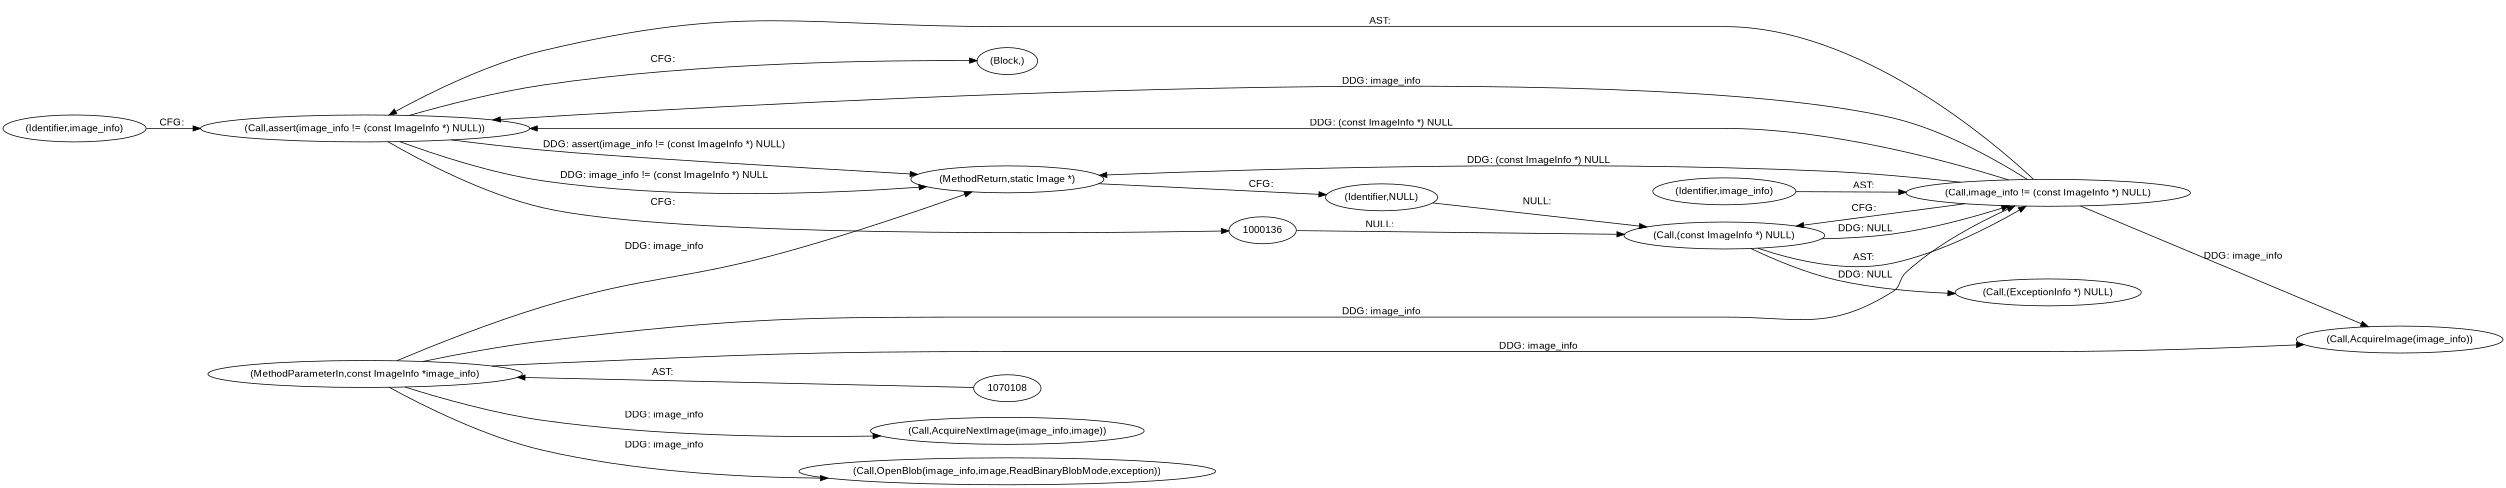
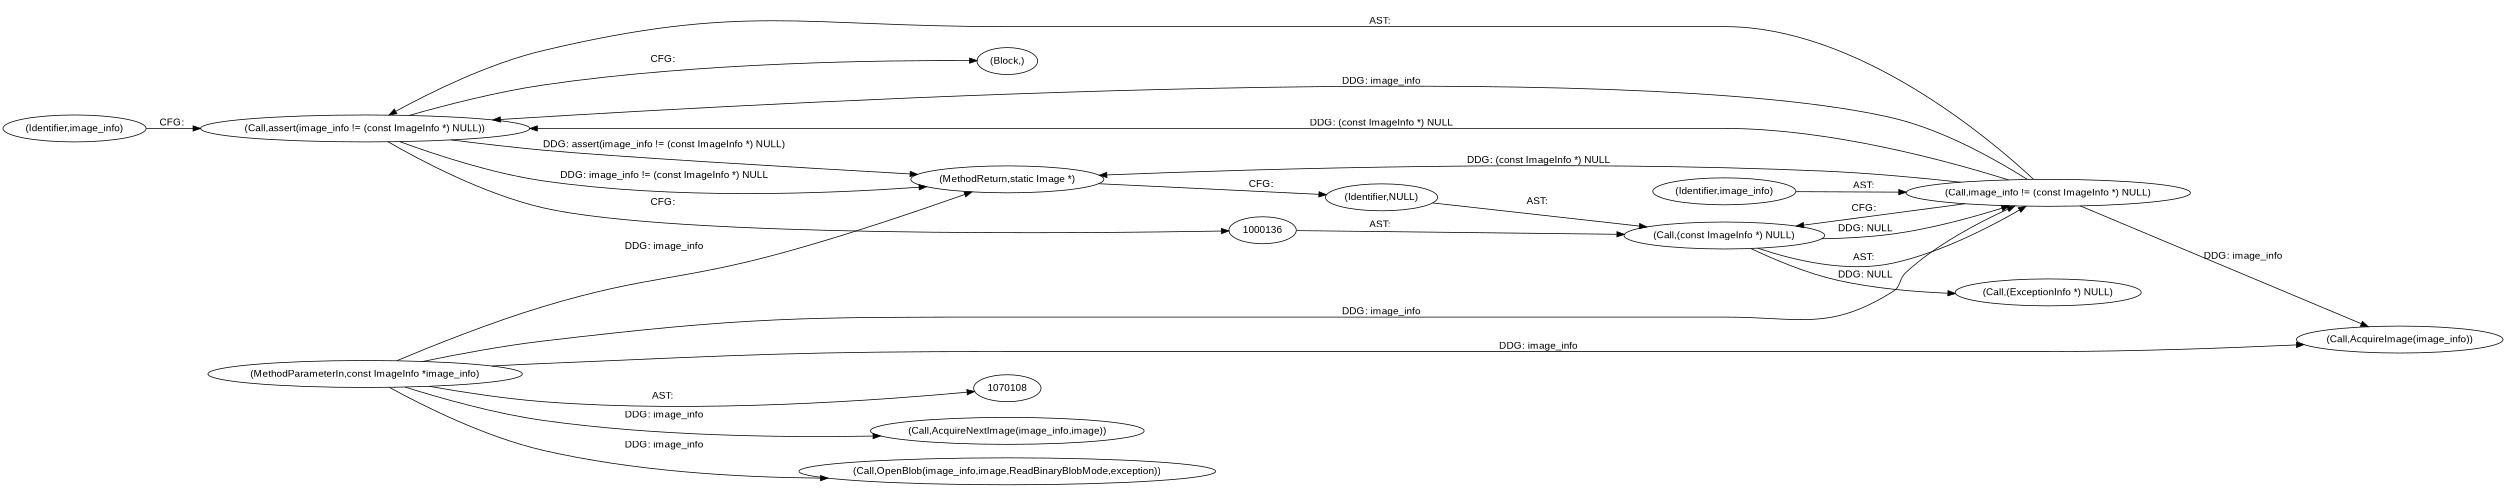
edge "(Identifier,NULL)" -> "(Call,(const ImageInfo *) NULL)": label "NULL: " -> "AST: "
edge "1000136" -> "(Call,(const ImageInfo *) NULL)": label "NULL: " -> "AST: "
edge "1070108" -> "(MethodParameterIn,const ImageInfo *image_info)": reversed
